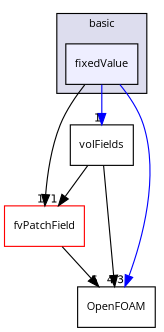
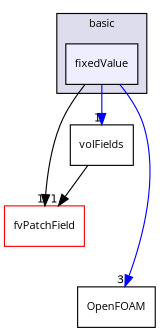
edge "volFields" -> "OpenFOAM": removed
edge "fvPatchField" -> "OpenFOAM": removed
